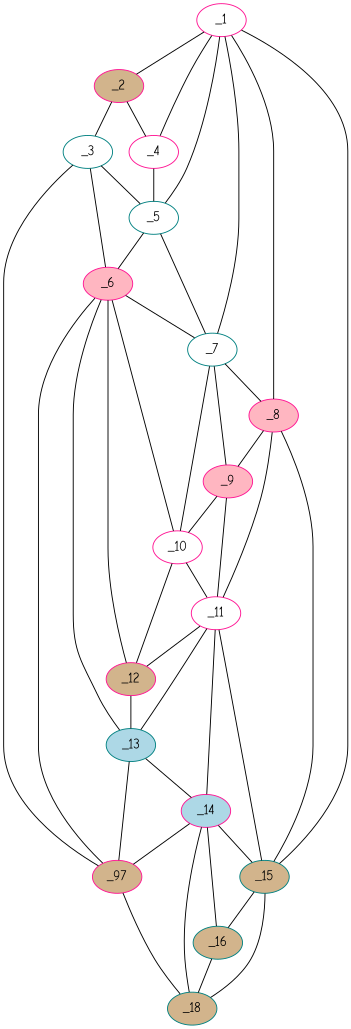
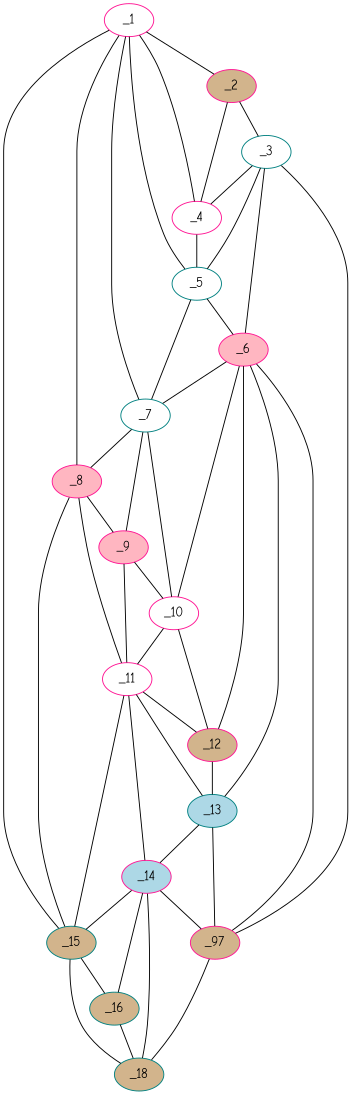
edge "_3" -- "_4": added
